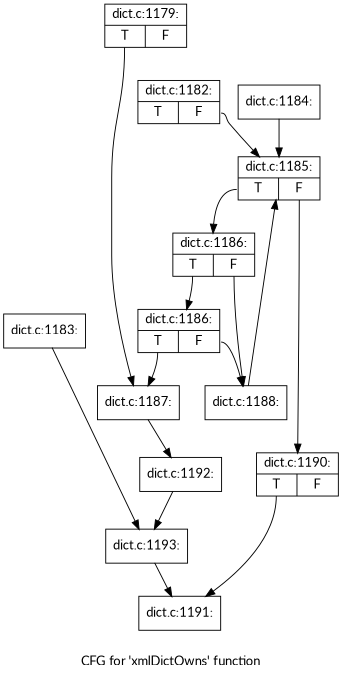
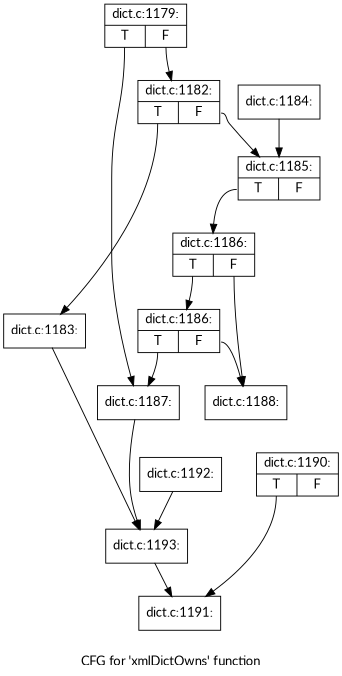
edge "dict.c:1179:" -> "dict.c:1182:": added
edge "dict.c:1182:" -> "dict.c:1183:": added
edge "dict.c:1188:" -> "dict.c:1185:": removed
edge "dict.c:1185:" -> "dict.c:1190:": removed
edge "dict.c:1187:" -> "dict.c:1192:": now "dict.c:1187:" -> "dict.c:1193:"
